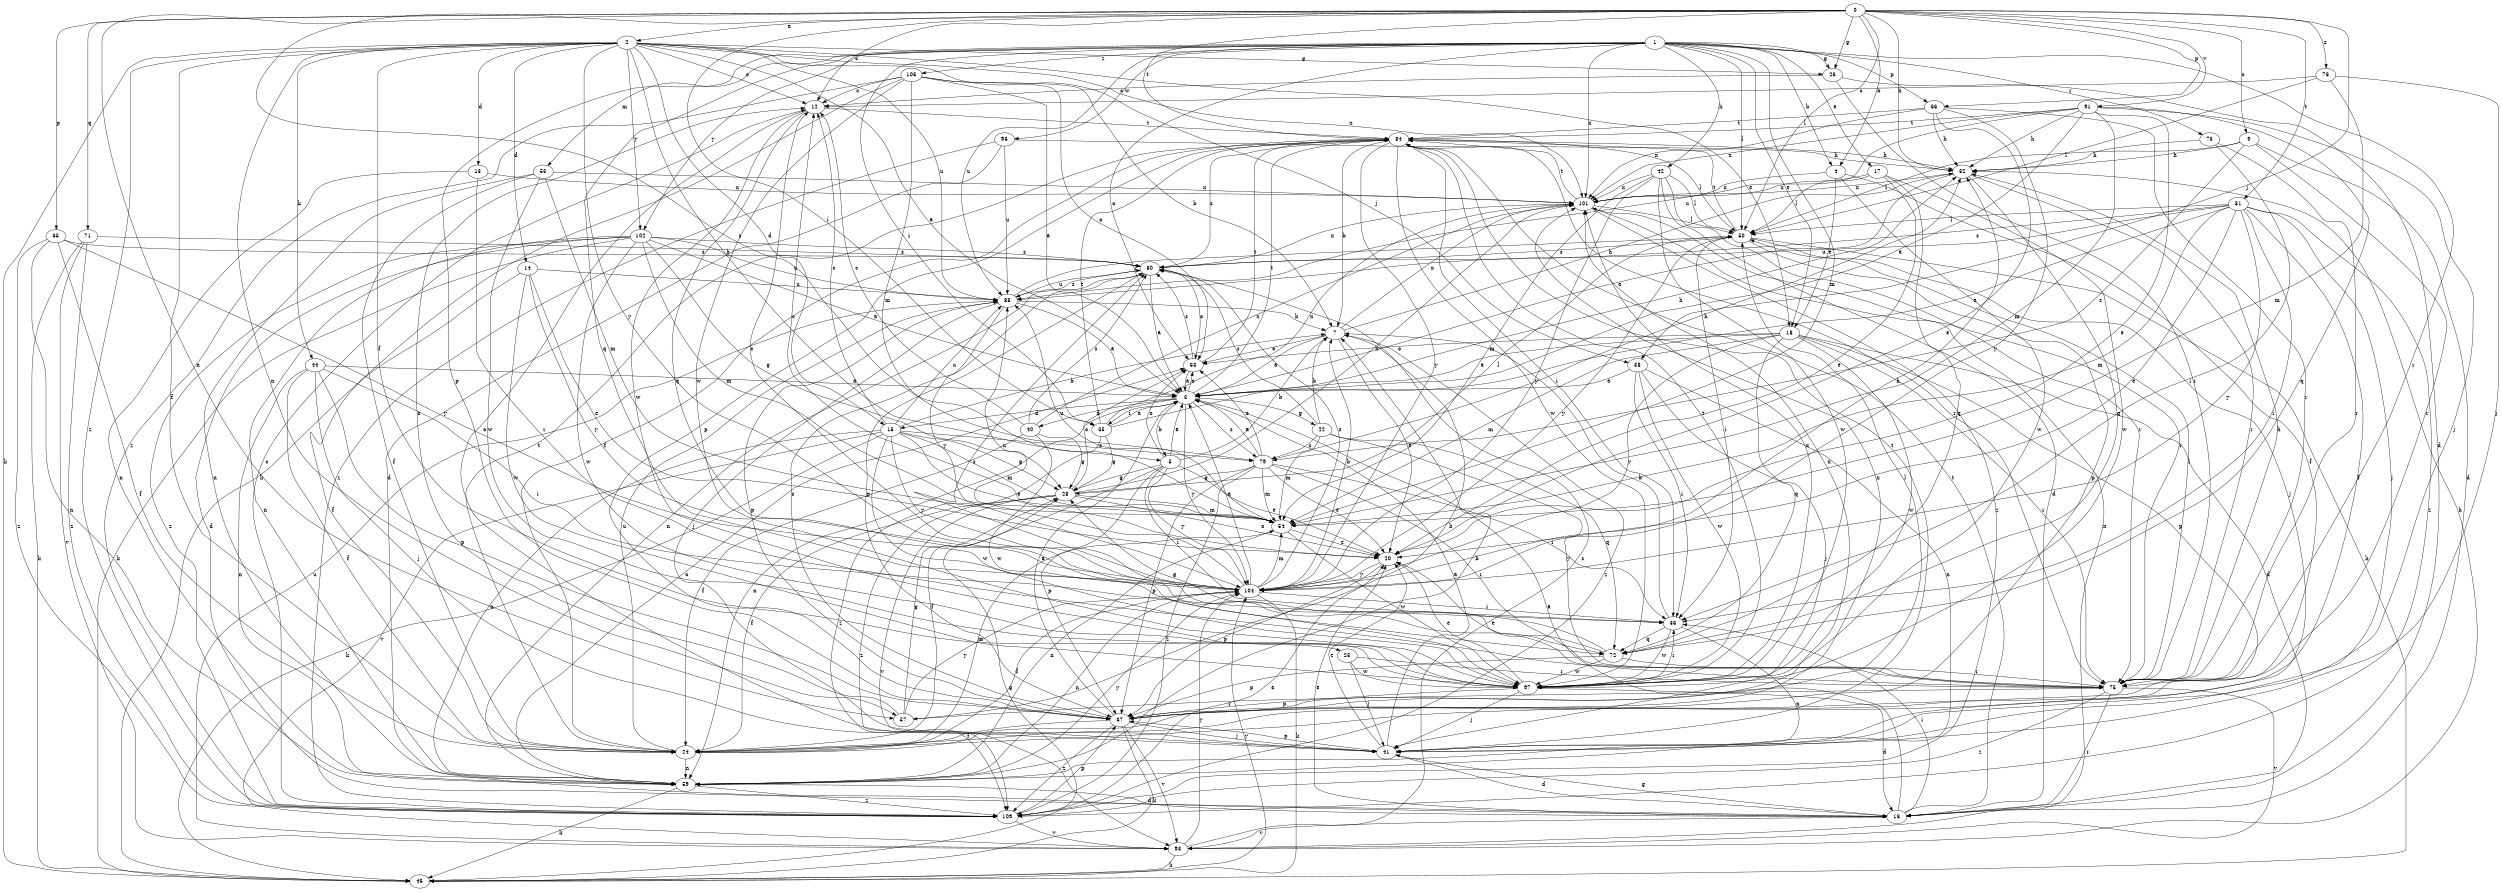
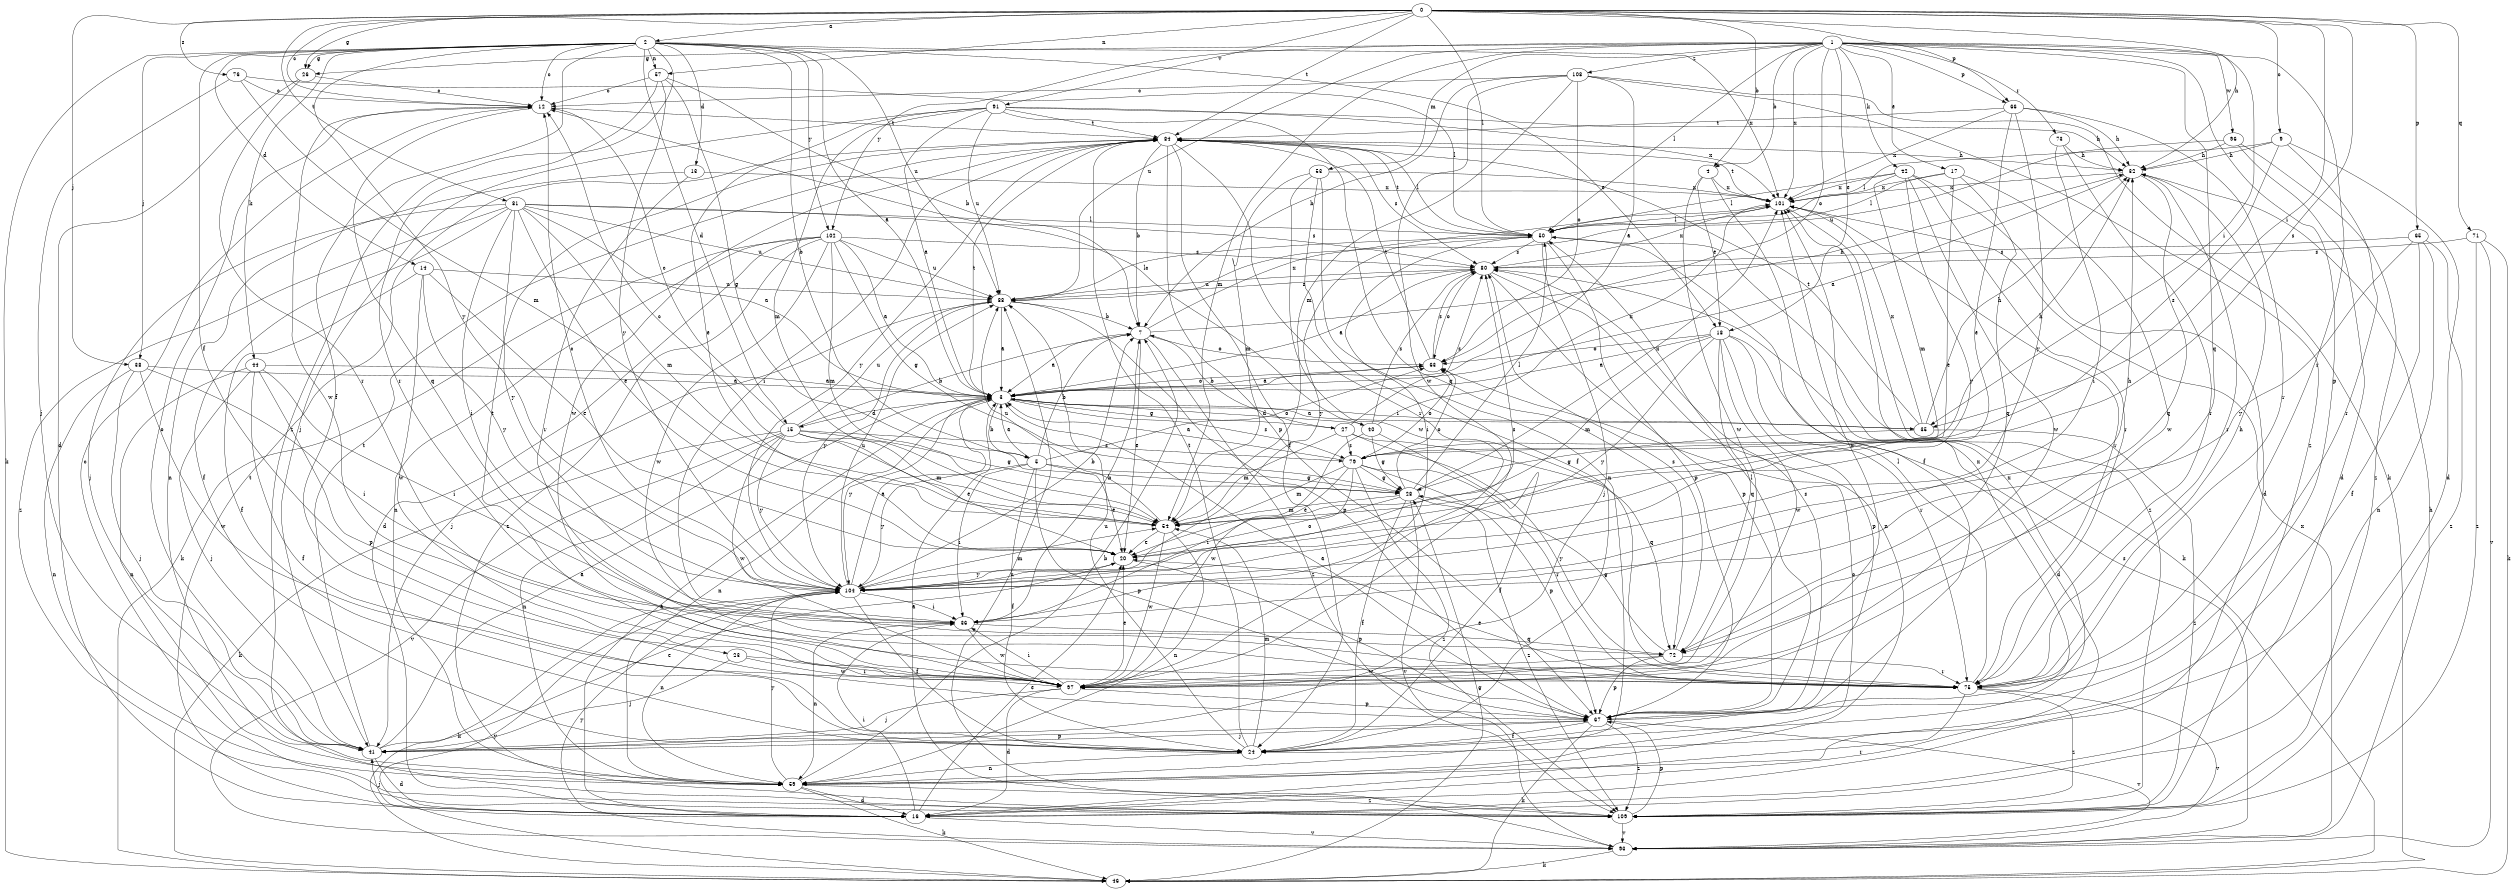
node "22": label "22" -> "27"
edge "75" -> "57": reversed
edge "109" -> "20": now "109" -> "3"
edge "16" -> "41": label "g" -> "j"
